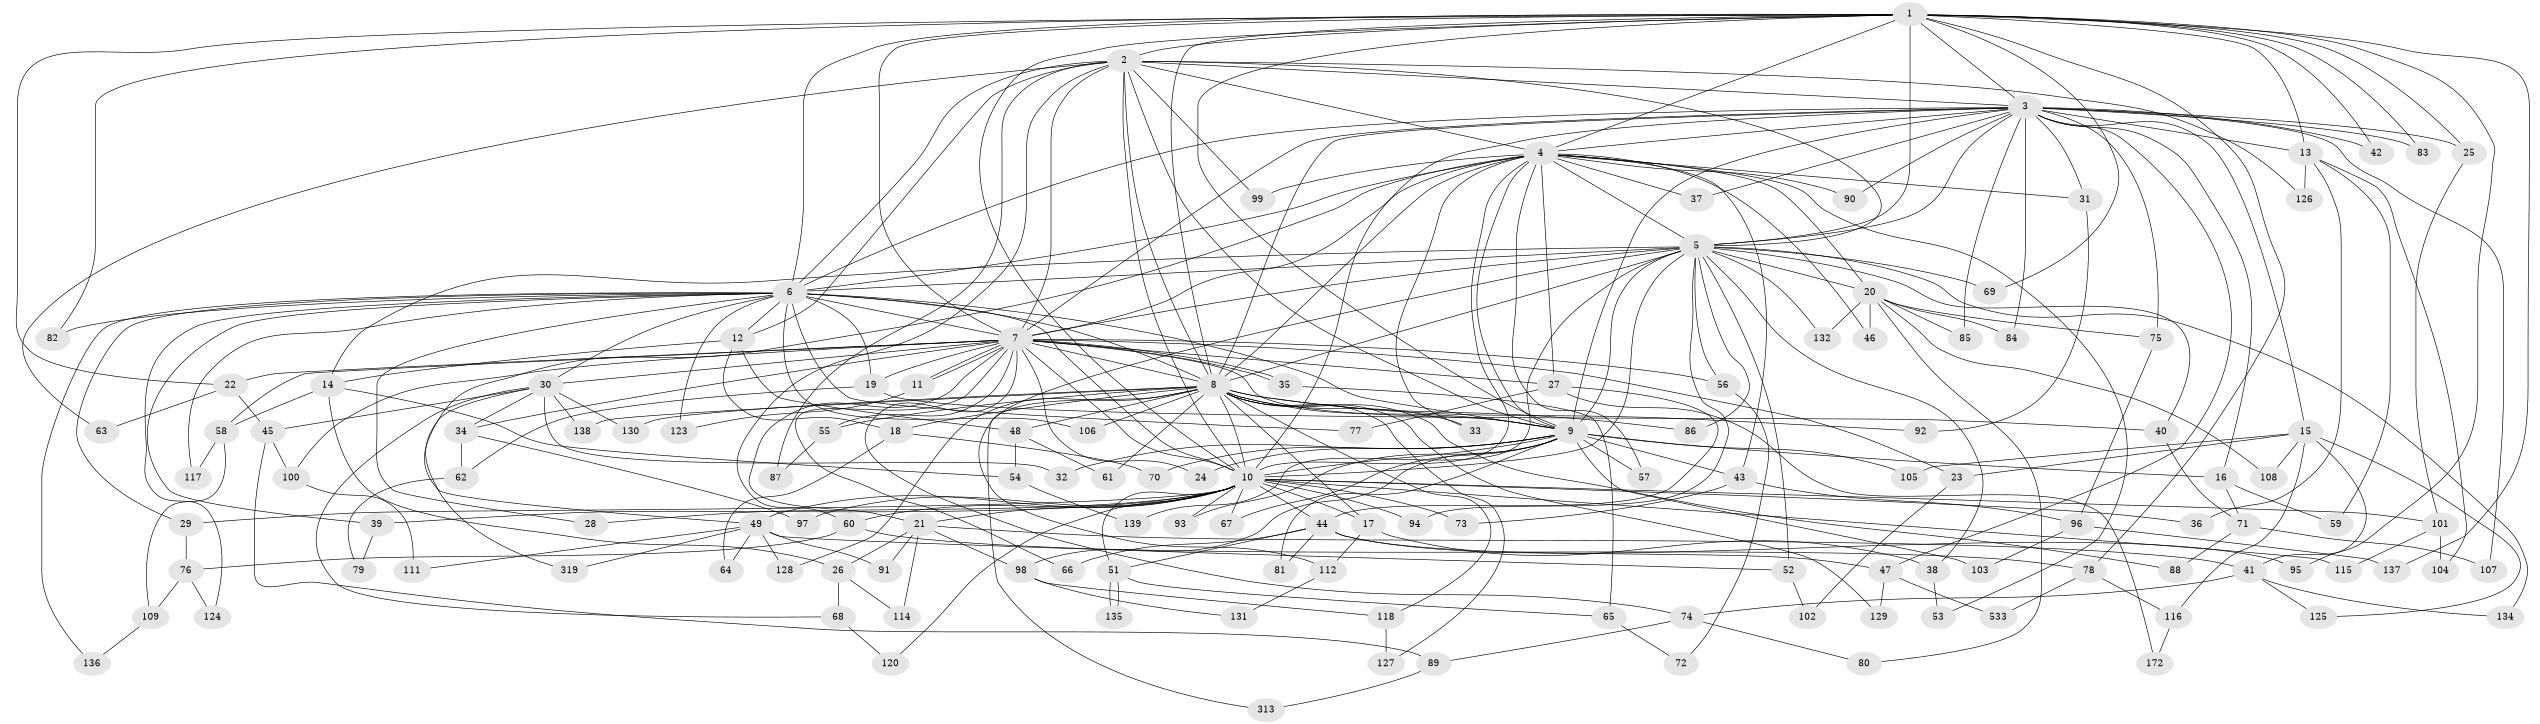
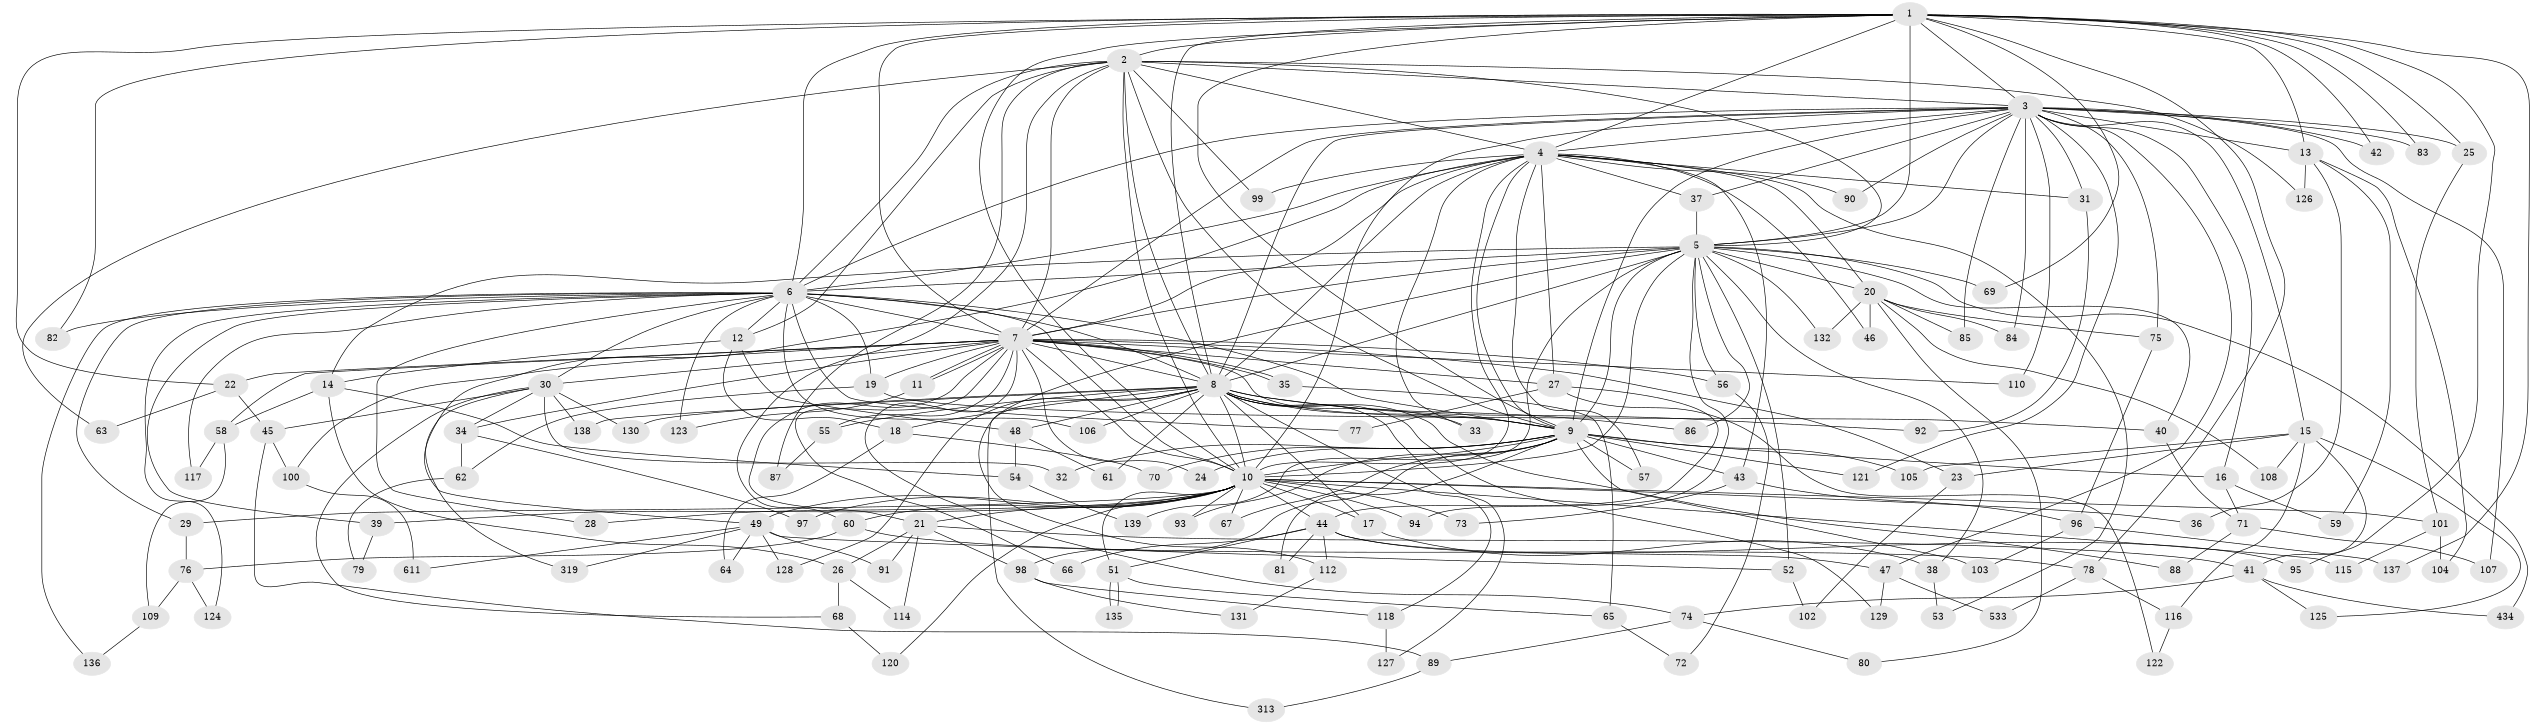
edge "4" -- "5": now "37" -- "5"
node "110": added
node "121": added
edge "17" -- "112": now "44" -- "112"
node "111": label "111" -> "611"
node "134": label "134" -> "434"
node "172": label "172" -> "122"
